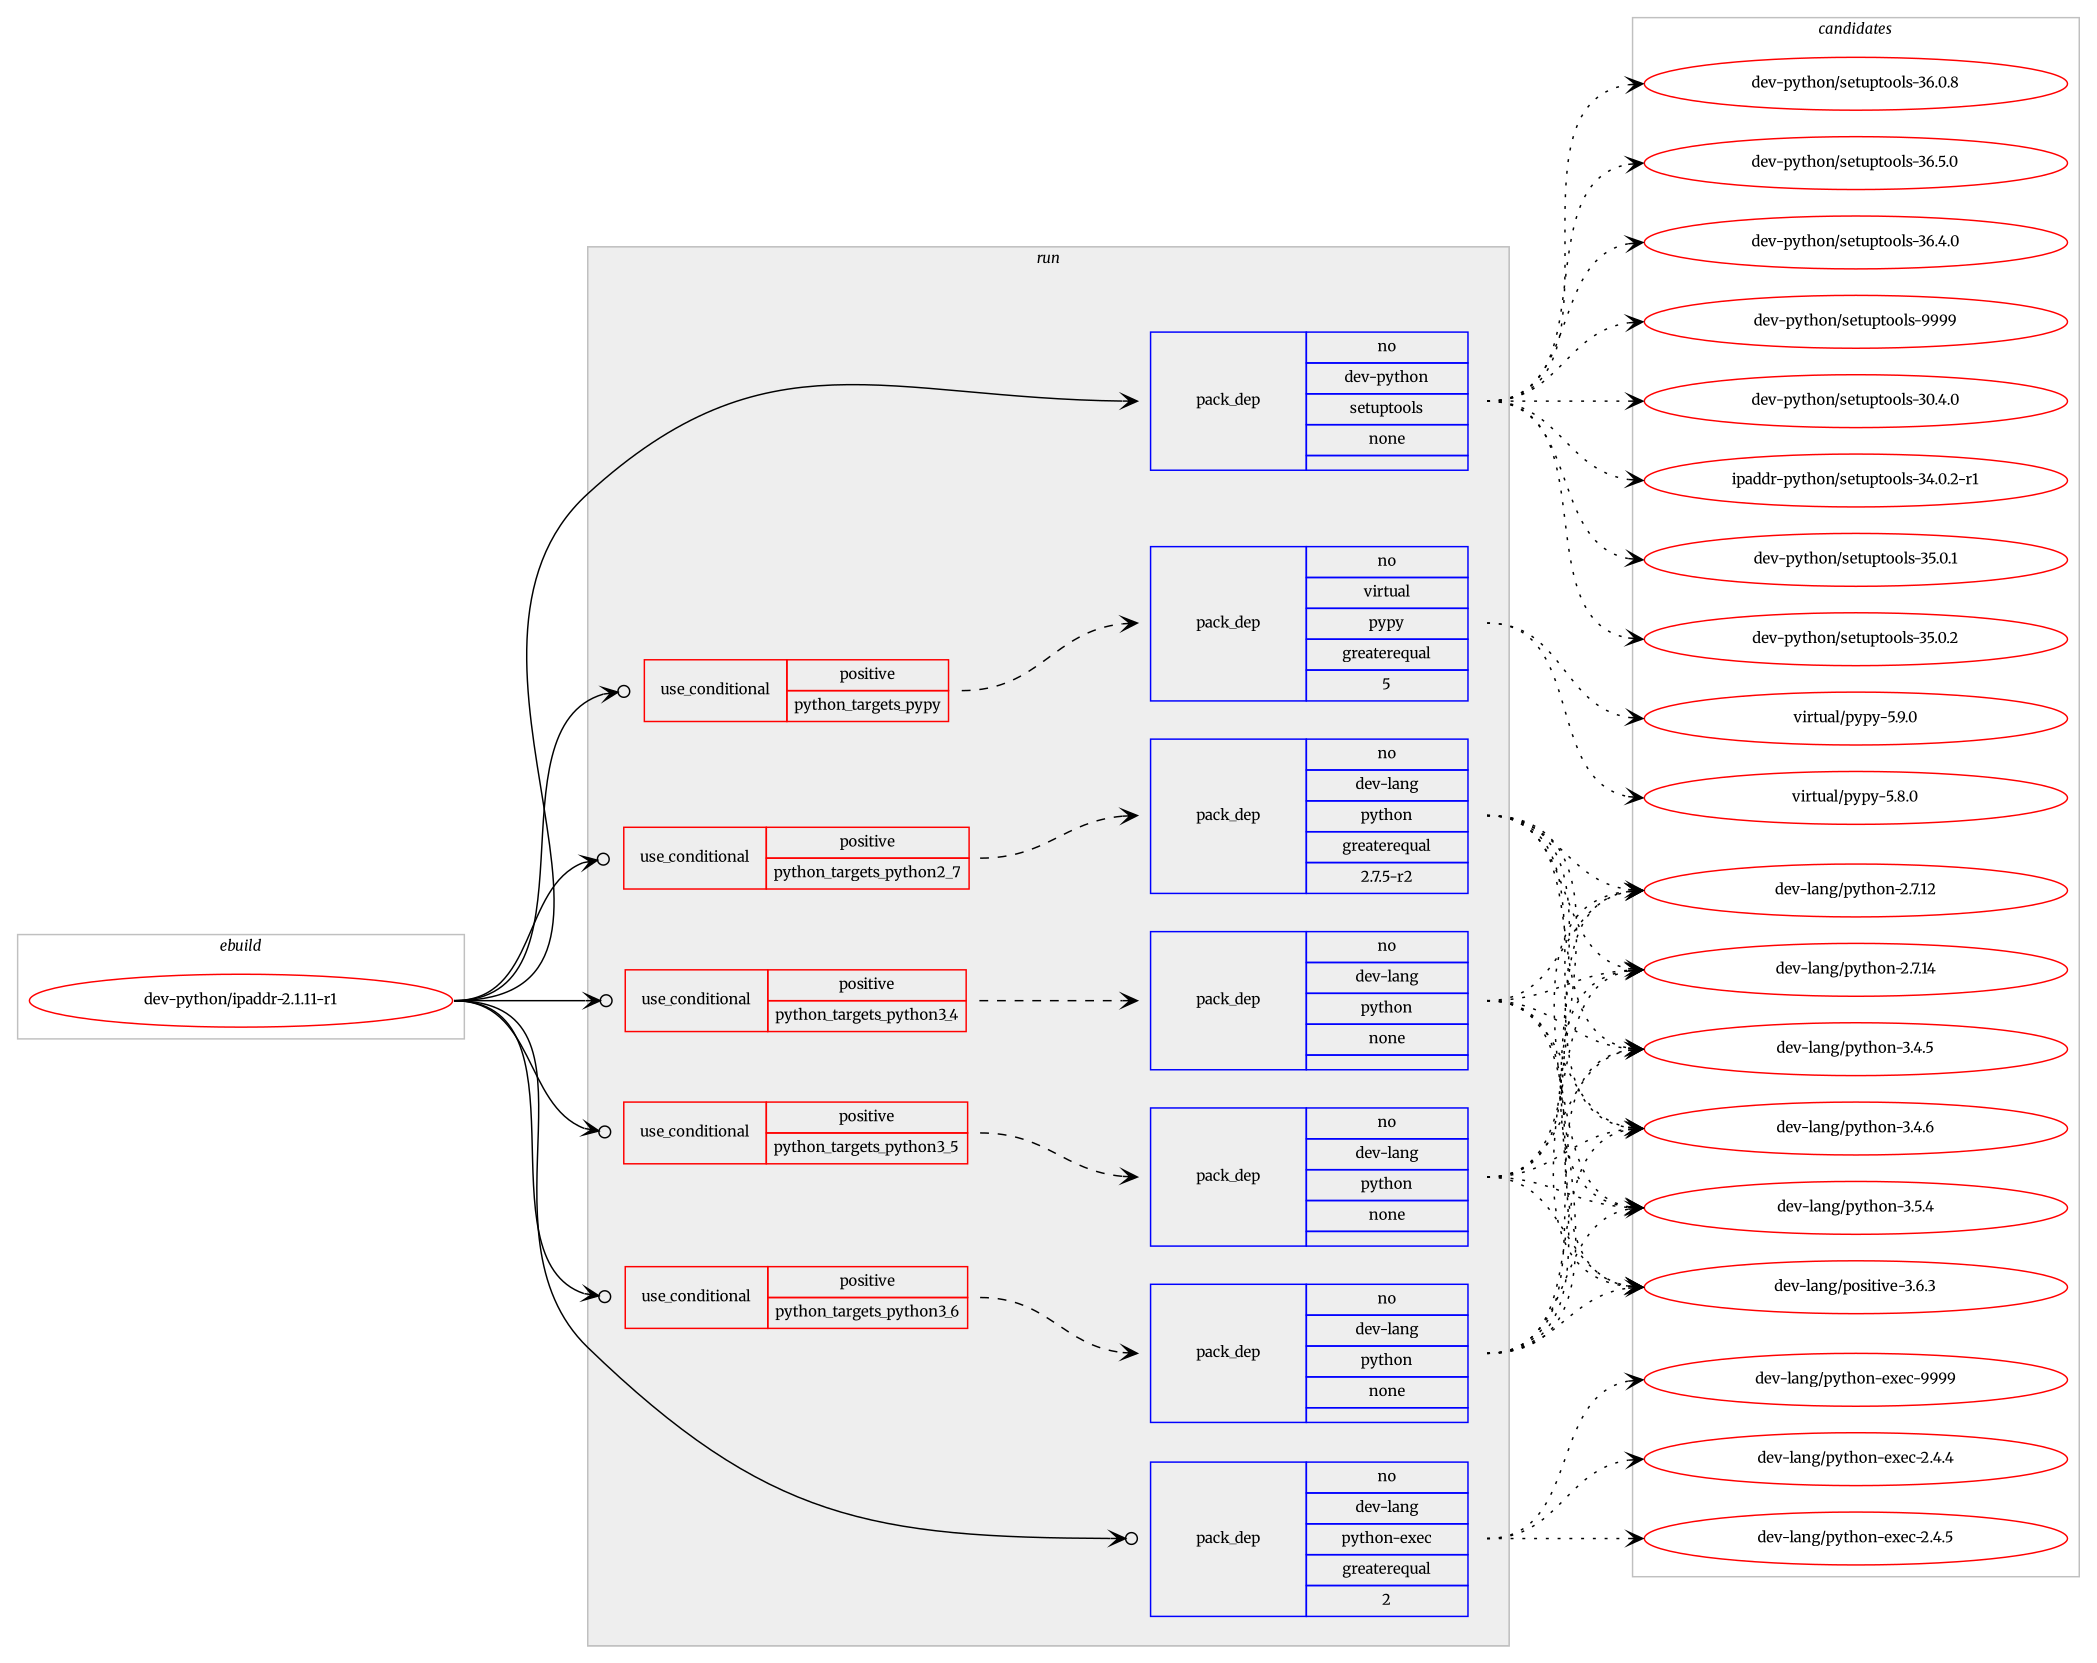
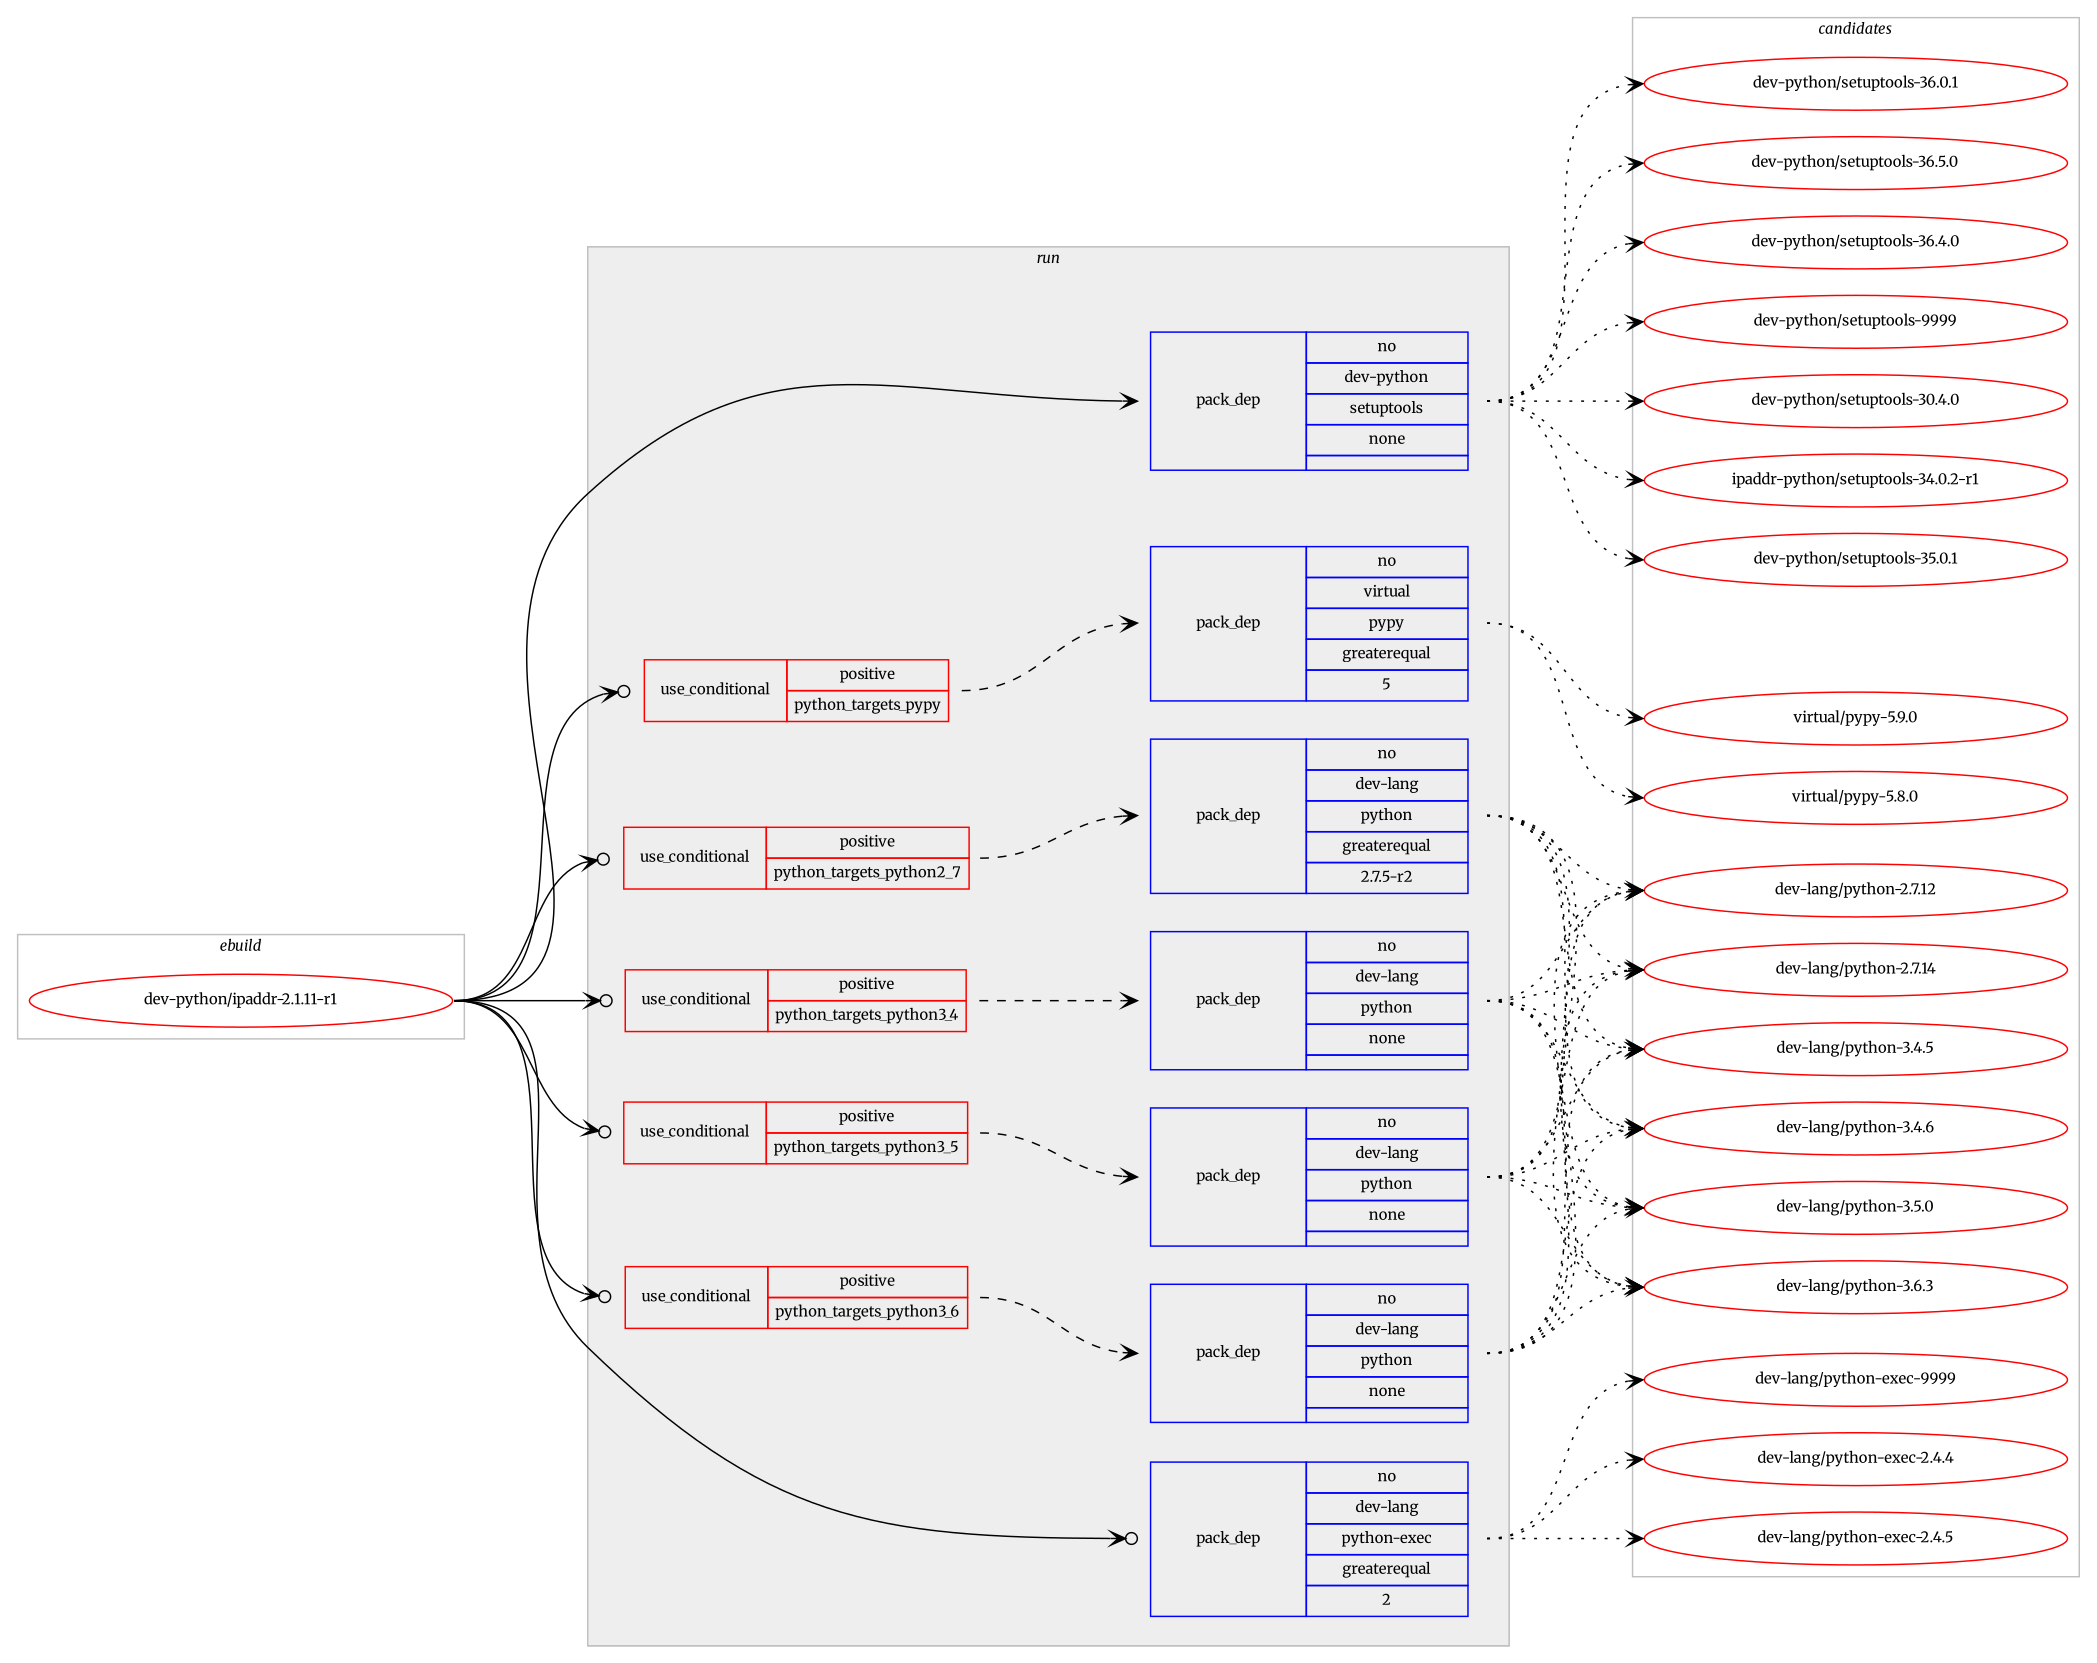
node "dev-python/setuptools-36.0.8": label "dev-python/setuptools-36.0.8" -> "dev-python/setuptools-36.0.1"
node "dev-python/setuptools-35.0.2": removed
node "dev-lang/python-3.5.4": label "dev-lang/python-3.5.4" -> "dev-lang/python-3.5.0"
node "dev-lang/positive-3.6.3": label "dev-lang/positive-3.6.3" -> "dev-lang/python-3.6.3"
